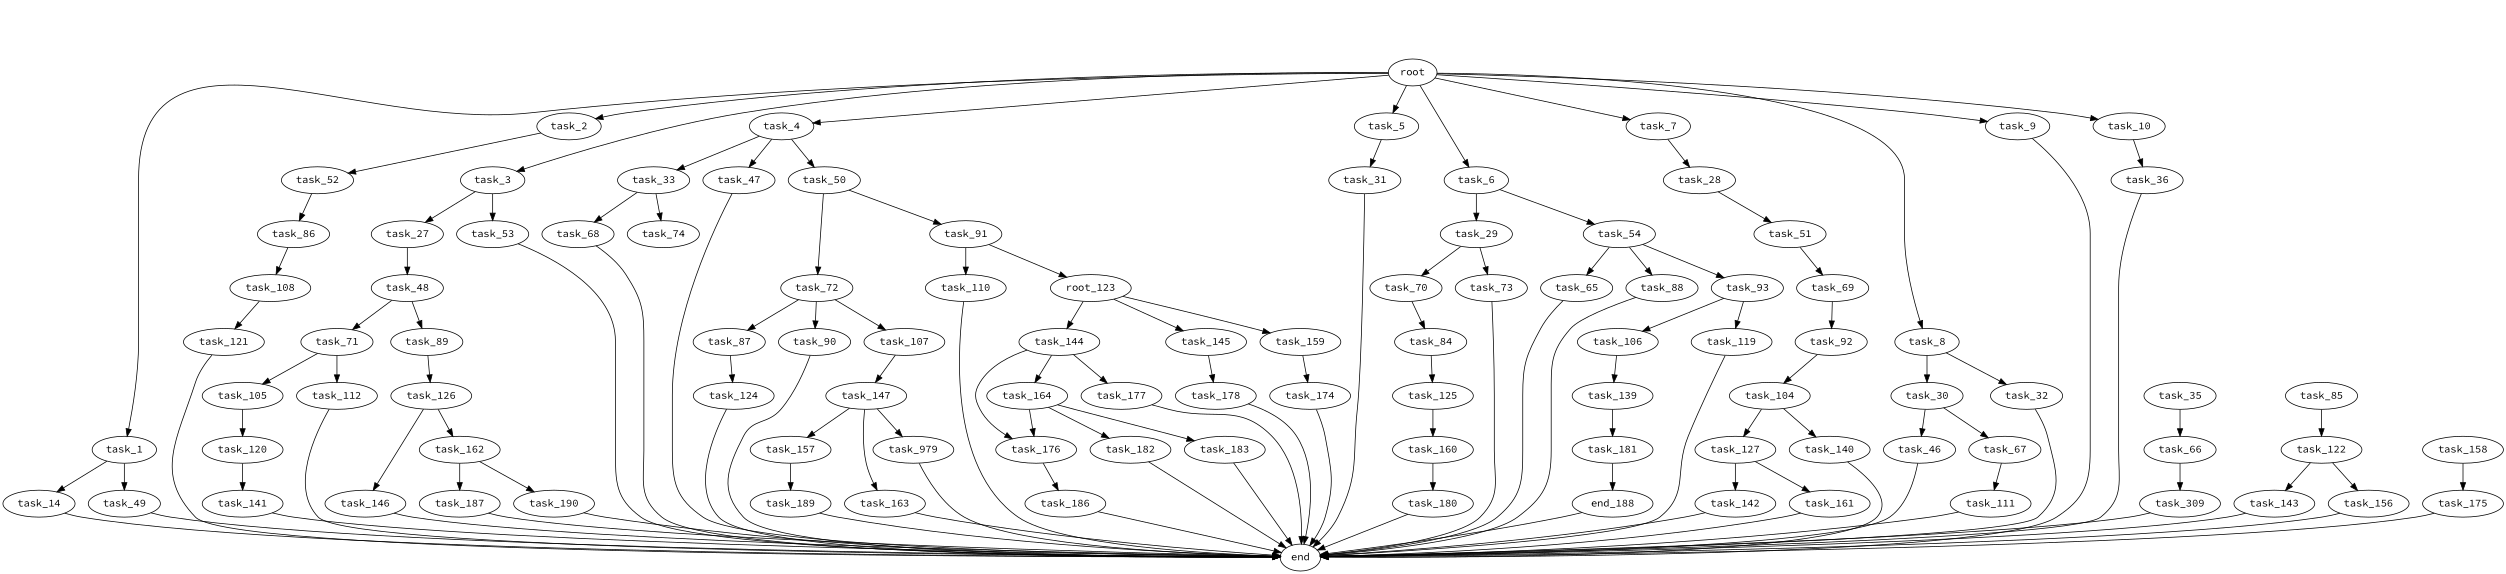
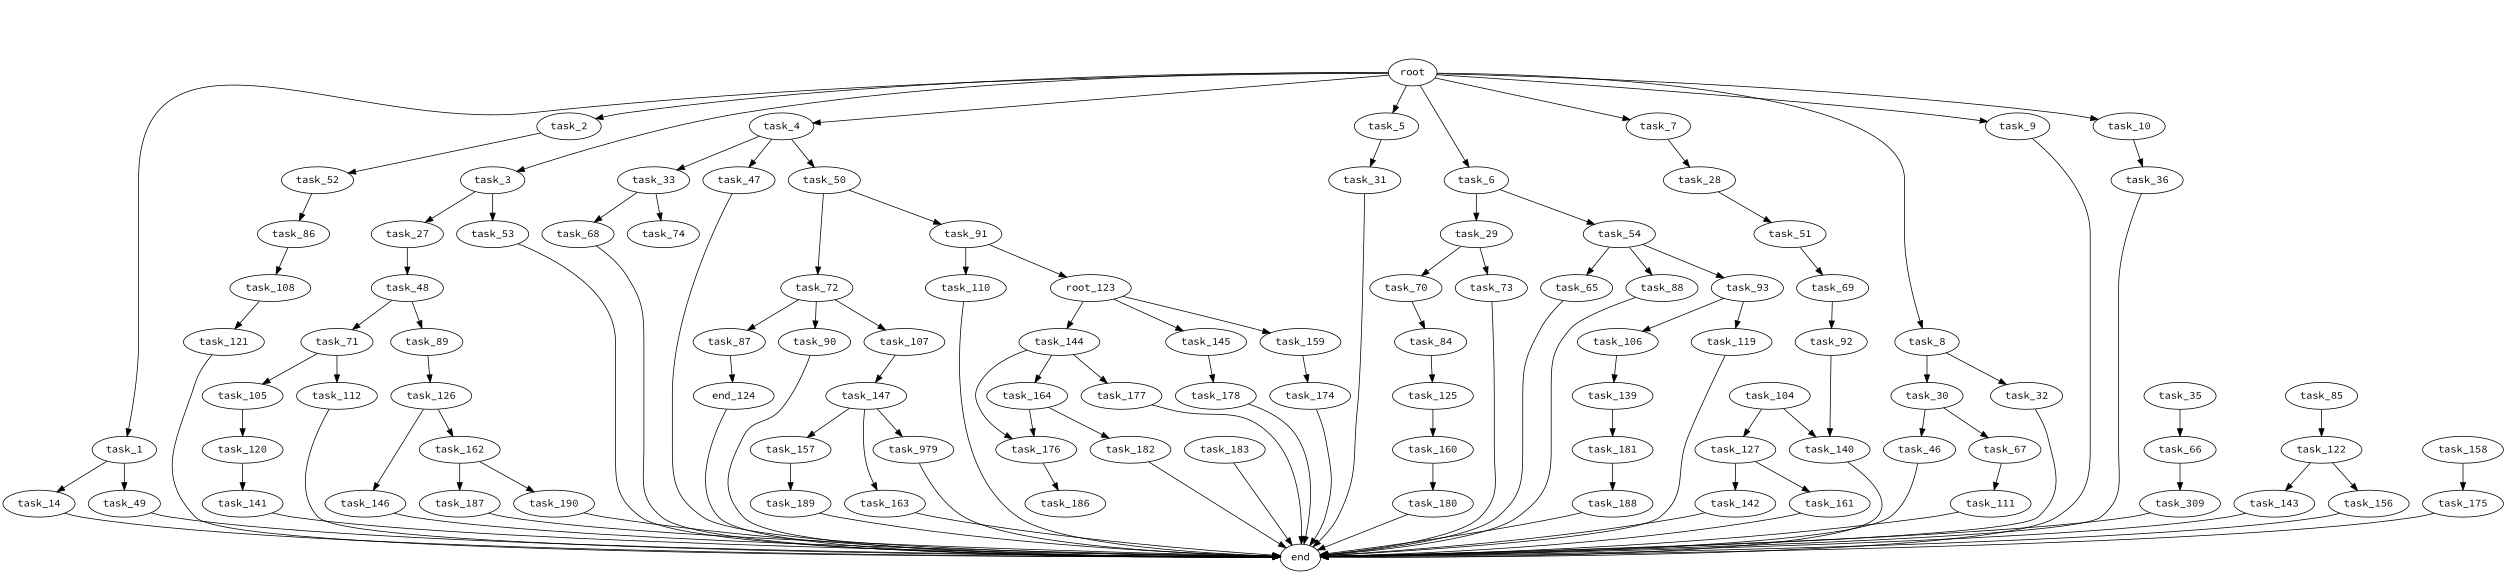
edge "task_92" -> "task_104": now "task_92" -> "task_140"
node "task_124": label "task_124" -> "end_124"
edge "task_164" -> "task_183": removed
node "end_188": label "end_188" -> "task_188"
edge "task_186" -> "end": removed
